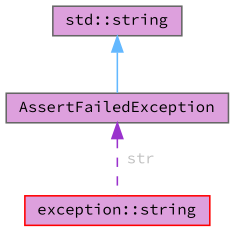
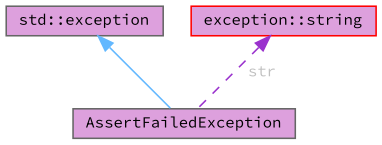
node "std::string": label "std::string" -> "std::exception"
edge "exception::string" -> "AssertFailedException": reversed
